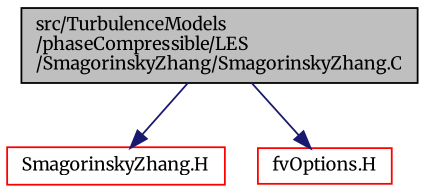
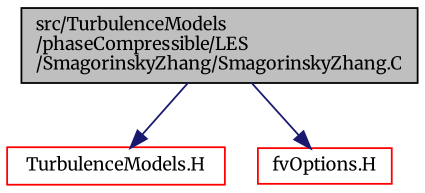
node "SmagorinskyZhang.H": label "SmagorinskyZhang.H" -> "TurbulenceModels.H"
